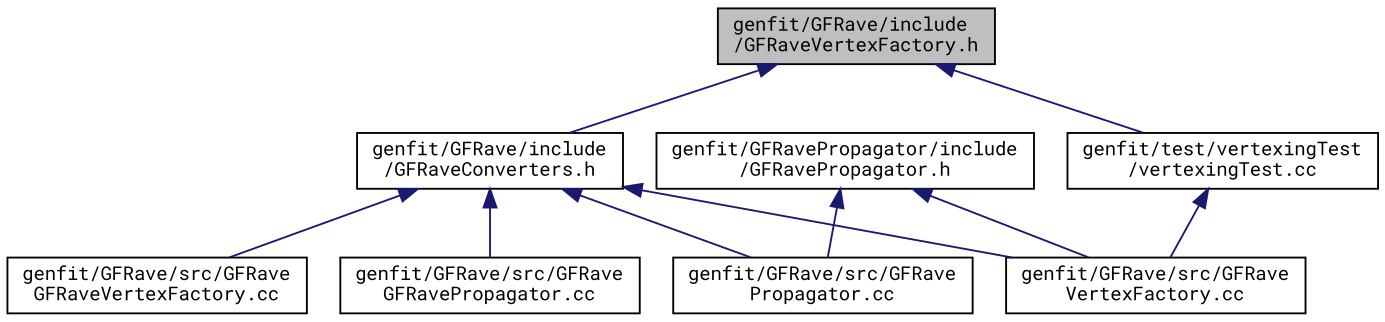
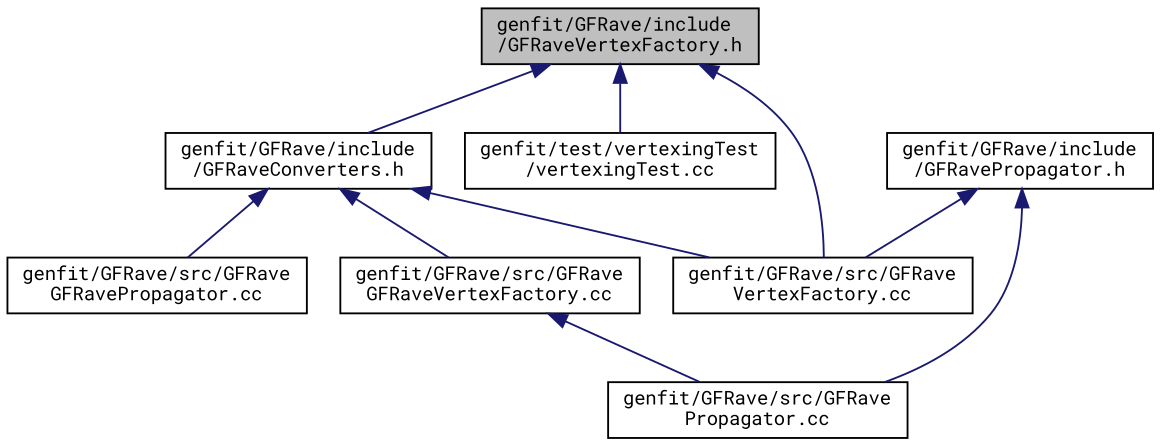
node "genfit/GFRavePropagator/include /GFRavePropagator.h": label "genfit/GFRavePropagator/include /GFRavePropagator.h" -> "genfit/GFRave/include /GFRavePropagator.h"
edge "genfit/GFRave/src/GFRave Propagator.cc" -> "genfit/GFRave/include /GFRaveConverters.h": now "genfit/GFRave/src/GFRave Propagator.cc" -> "genfit/GFRave/src/GFRave GFRaveVertexFactory.cc"
edge "genfit/GFRave/src/GFRave VertexFactory.cc" -> "genfit/test/vertexingTest /vertexingTest.cc": now "genfit/GFRave/src/GFRave VertexFactory.cc" -> "genfit/GFRave/include /GFRaveVertexFactory.h"
